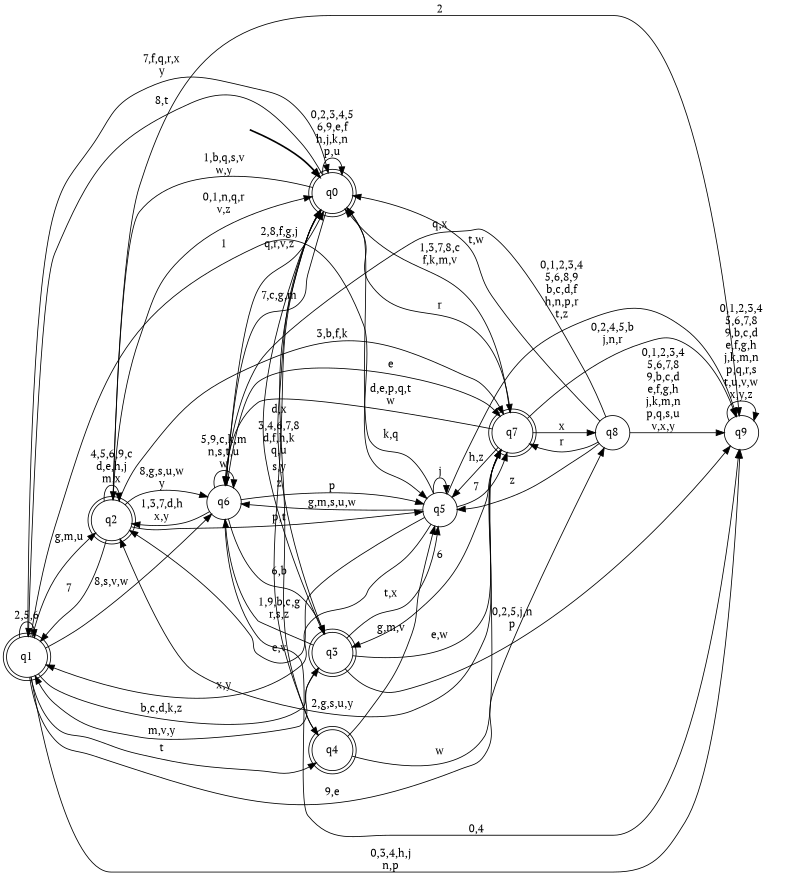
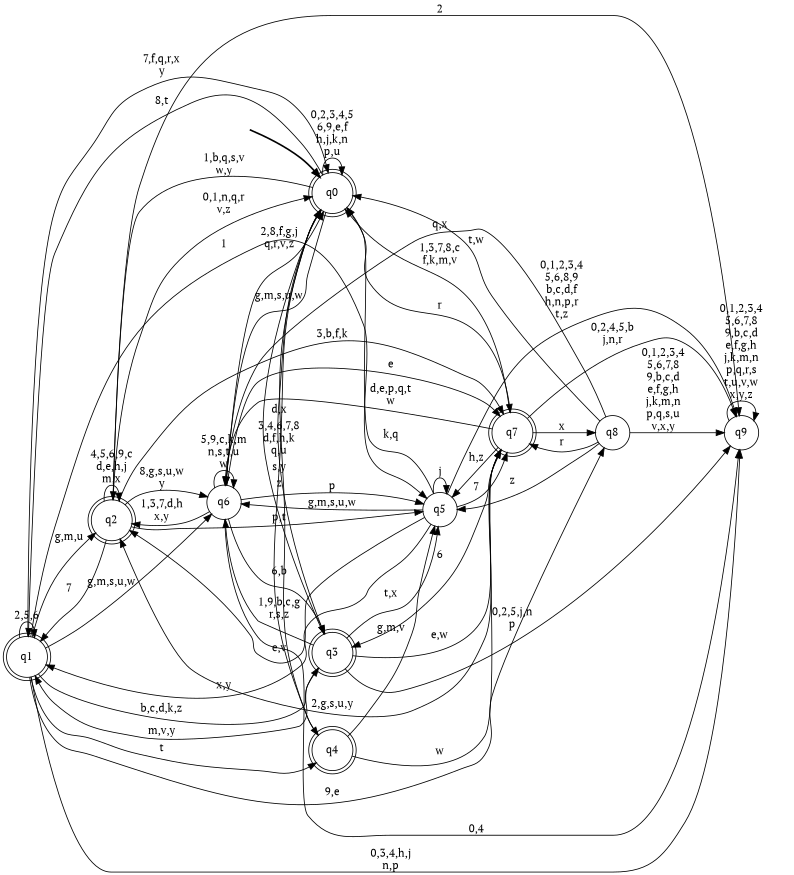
edge "q0" -> "q6": label "7,c,g,m" -> "g,m,s,u,w"
edge "q1" -> "q6": label "8,s,v,w" -> "g,m,s,u,w"
